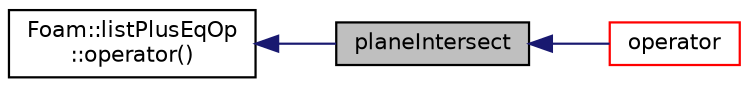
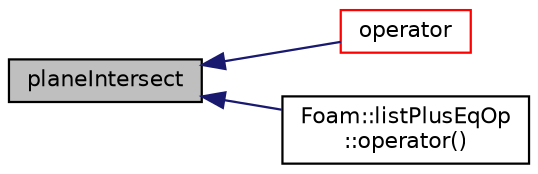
edge "planeIntersect" -> "Foam::listPlusEqOp ::operator()": reversed
